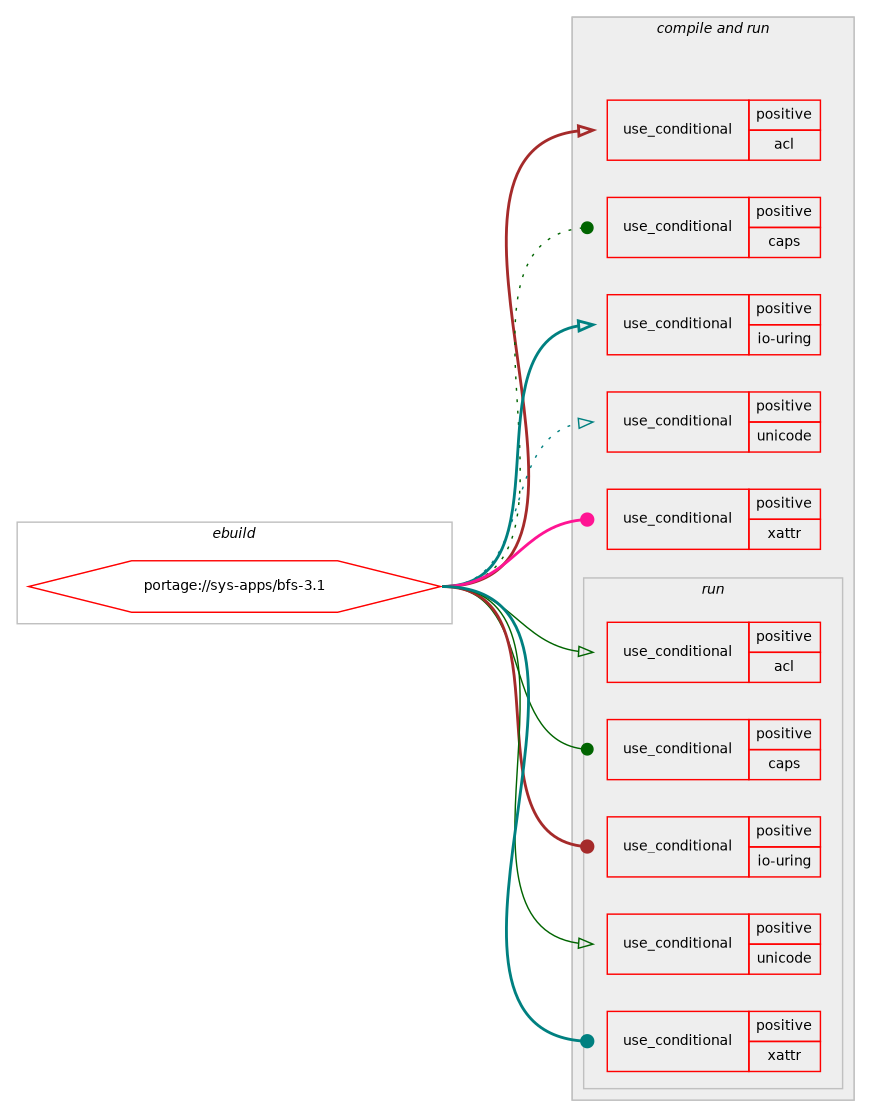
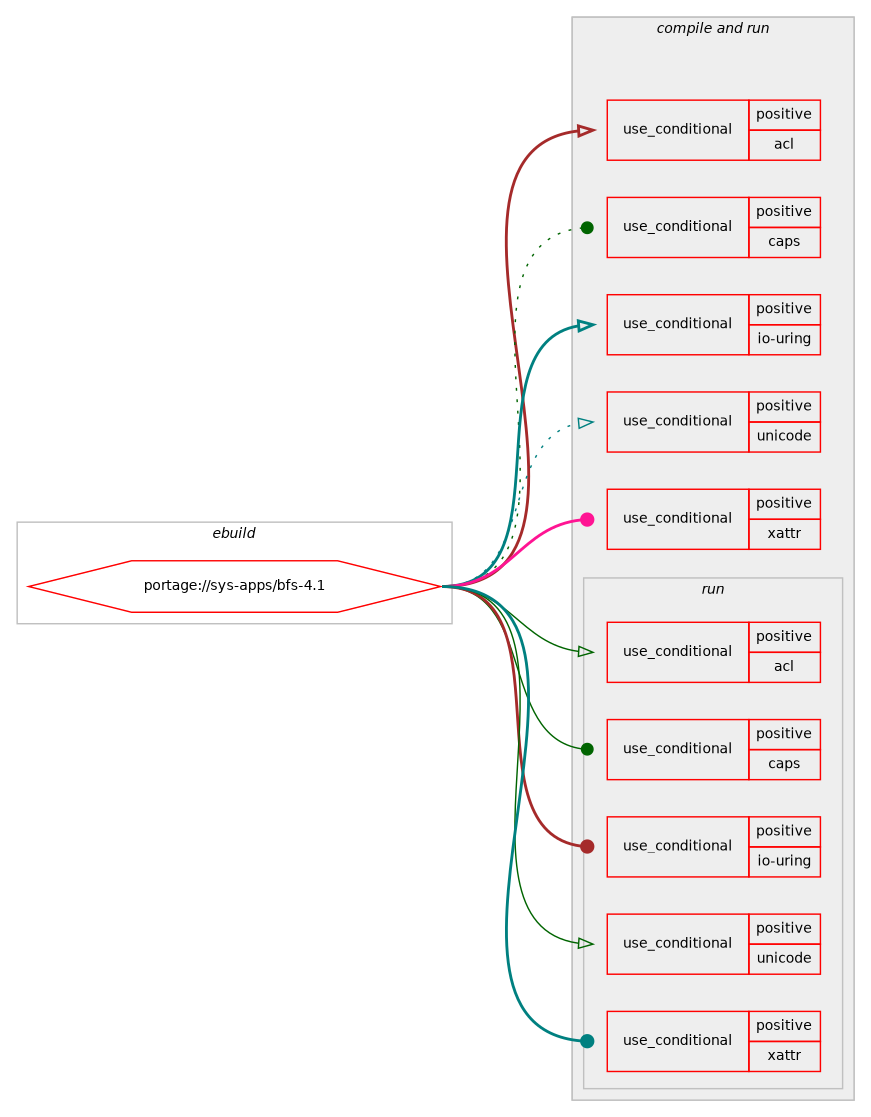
node "portage://sys-apps/bfs-3.1": label "portage://sys-apps/bfs-3.1" -> "portage://sys-apps/bfs-4.1"
